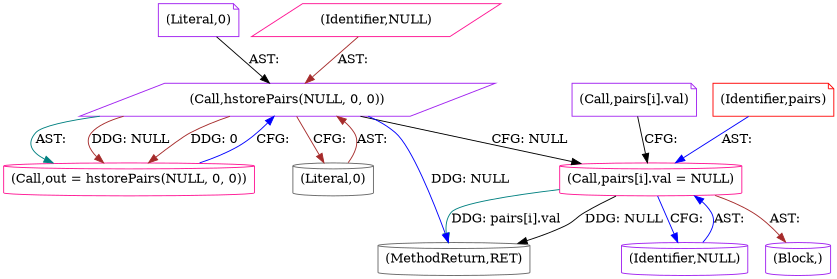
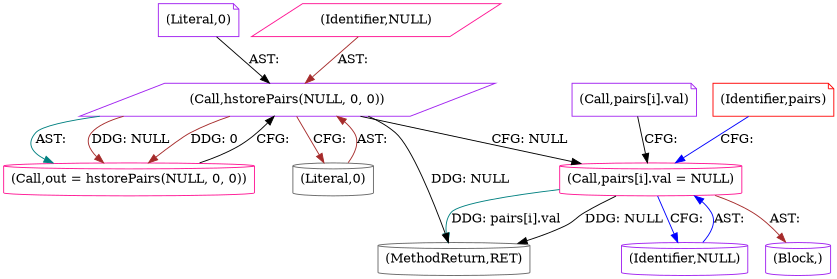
edge "(Identifier,pairs)" -> "(Call,pairs[i].val = NULL)": label "AST: " -> "CFG: "
edge "(Call,out = hstorePairs(NULL, 0, 0))" -> "(Call,hstorePairs(NULL, 0, 0))": color blue -> black
edge "(Call,hstorePairs(NULL, 0, 0))" -> "(MethodReturn,RET)": color blue -> black
